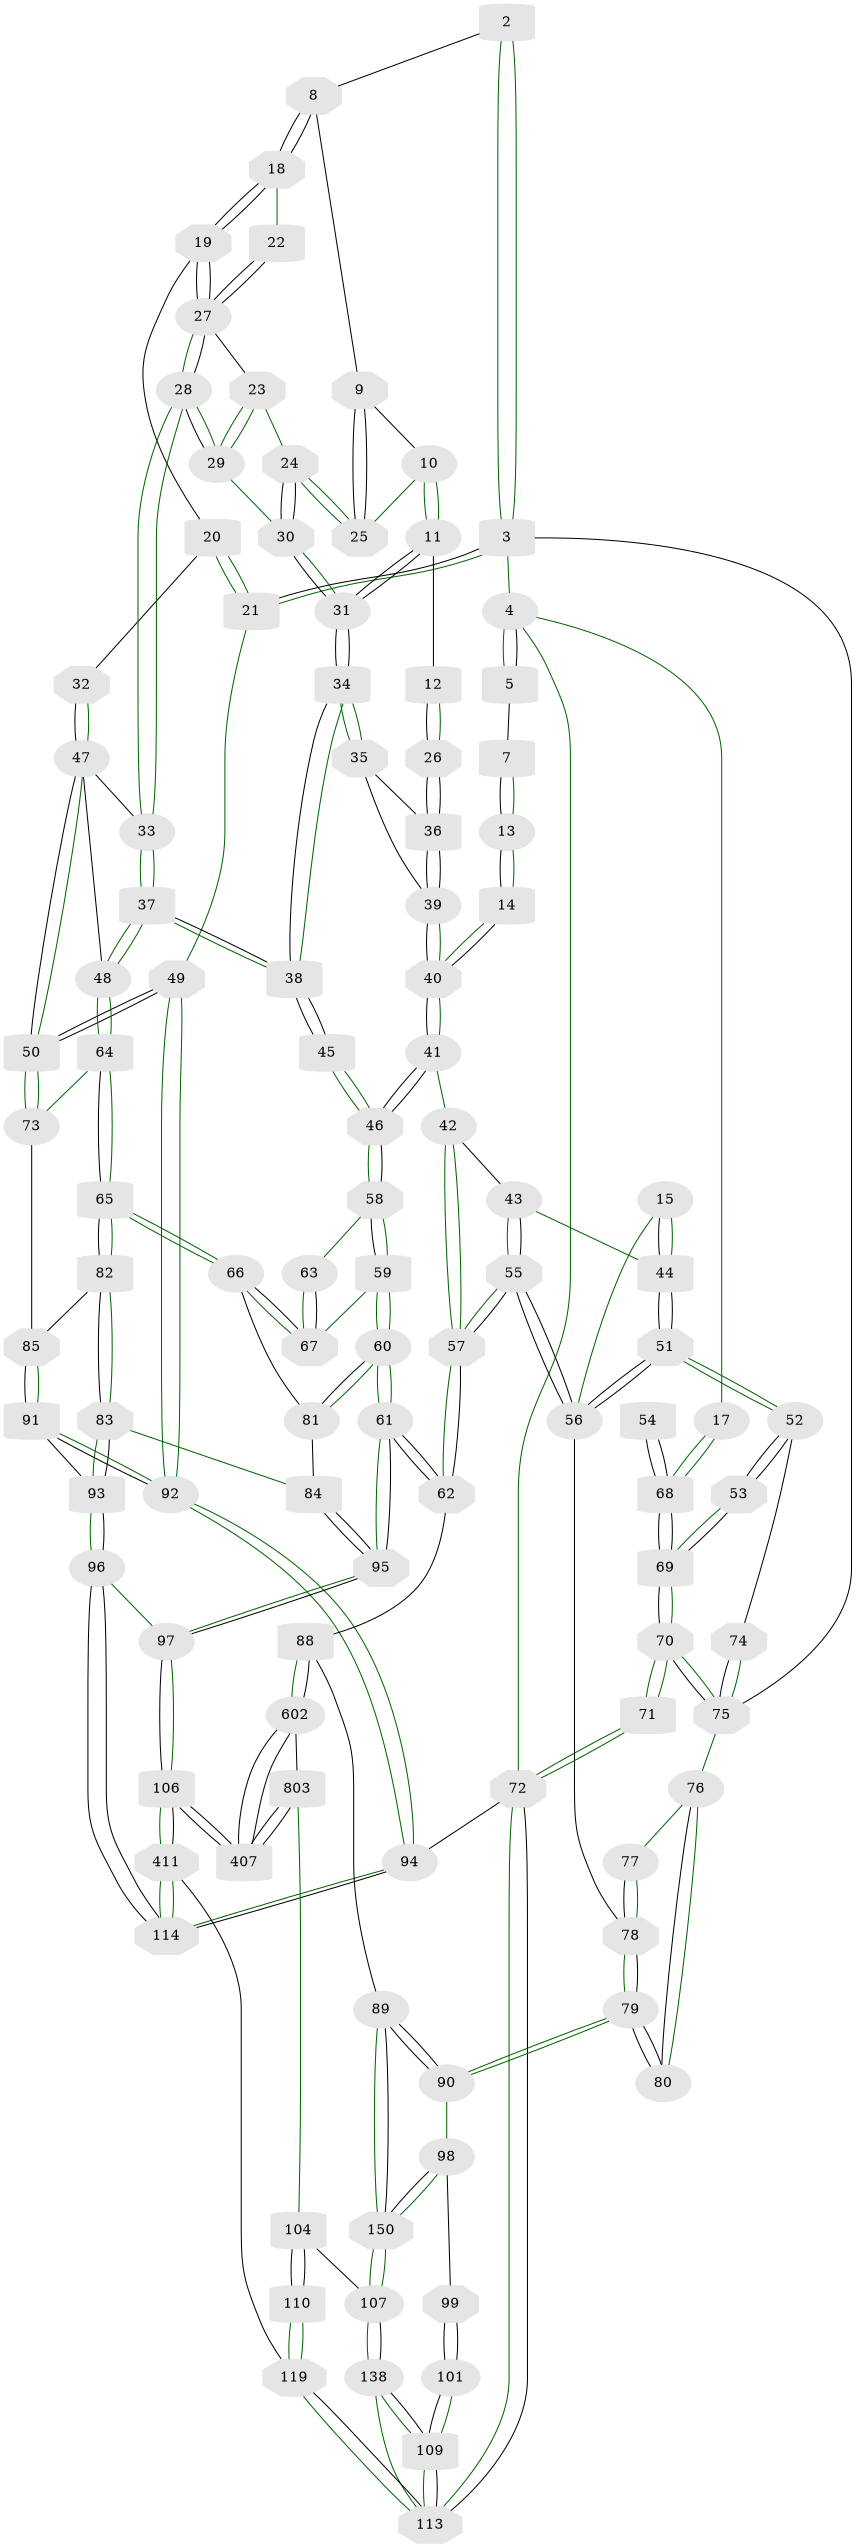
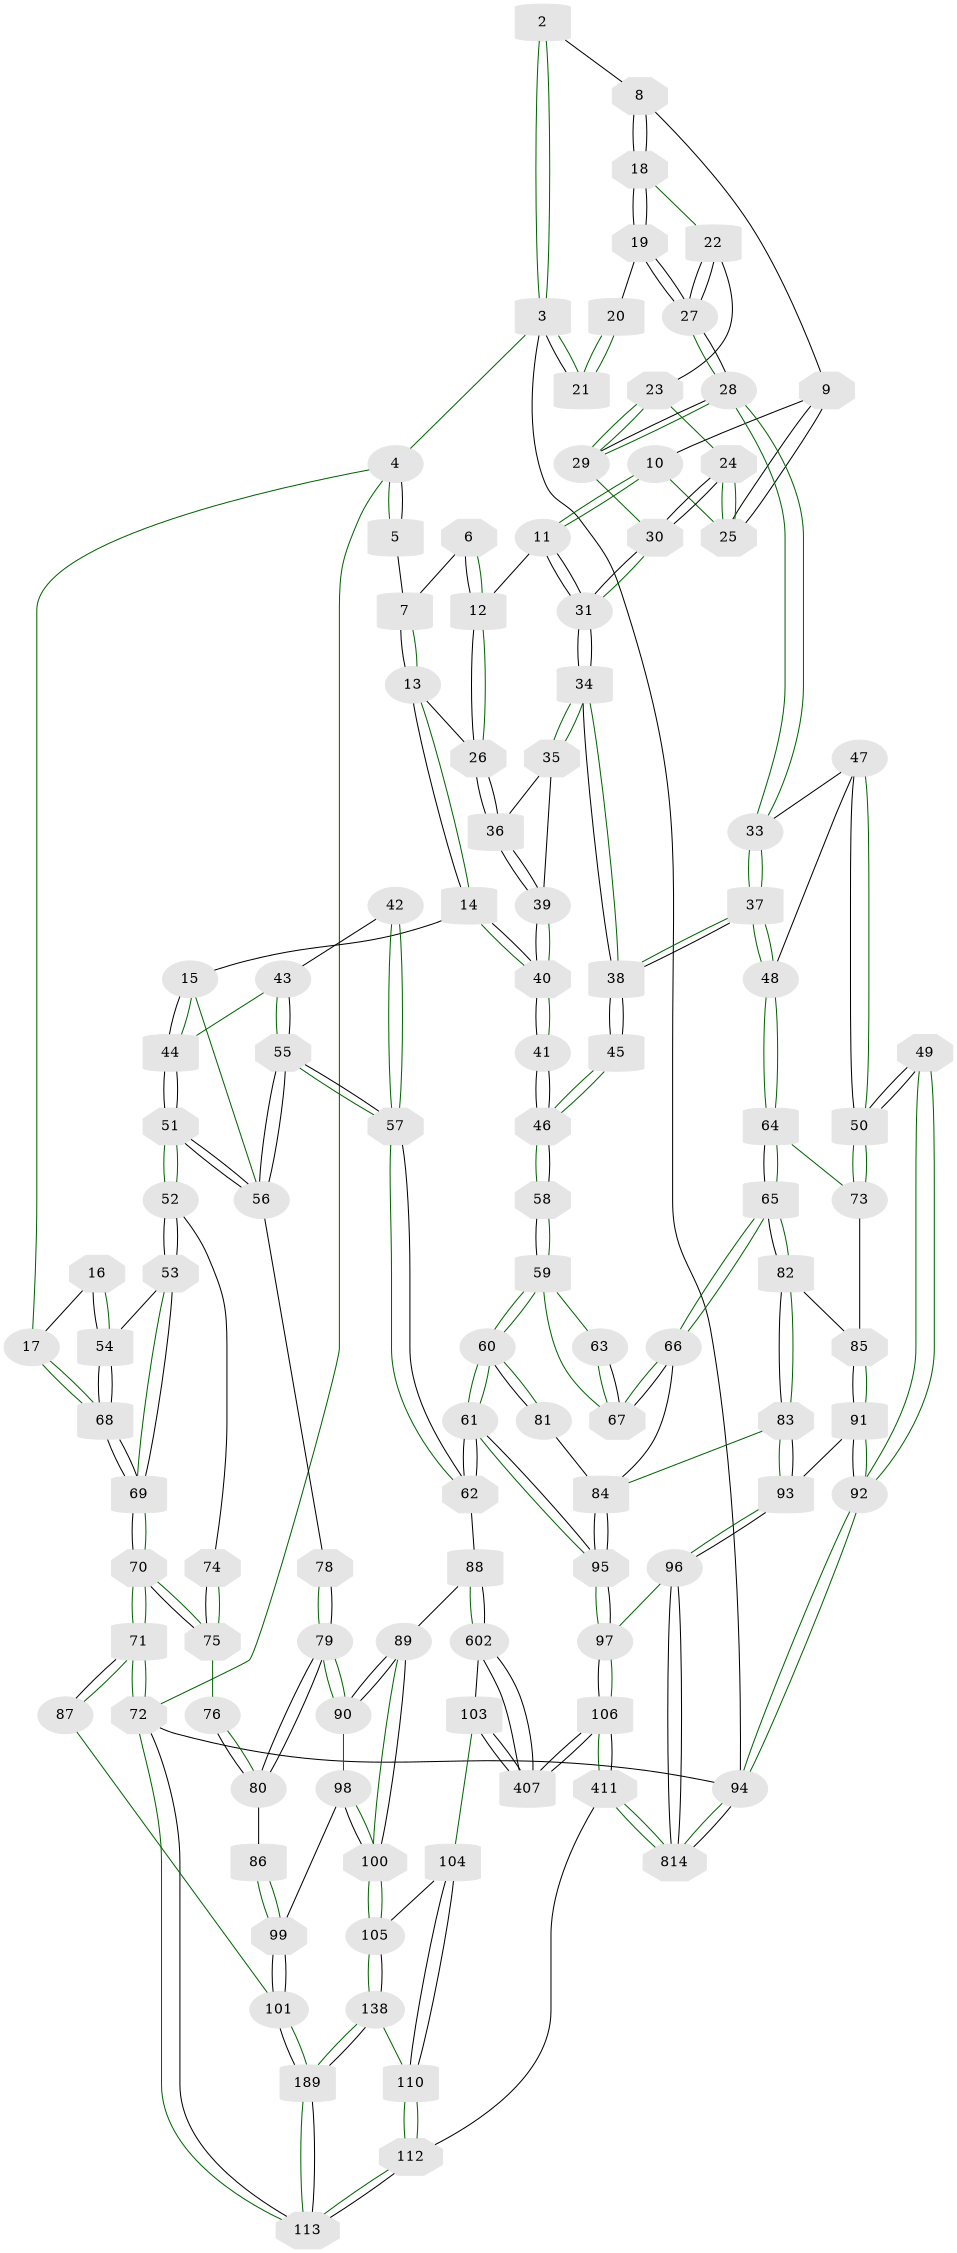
edge "27" -- "23": now "22" -- "23"
node "6": added
node "32": removed
edge "13" -- "26": added
edge "21" -- "49": removed
edge "14" -- "15": added
edge "3" -- "75": now "3" -- "94"
edge "41" -- "42": removed
edge "58" -- "63": now "59" -- "63"
node "16": added
edge "53" -- "54": added
edge "66" -- "81": now "66" -- "84"
node "87": added
node "803": label "803" -> "103"
node "86": added
node "77": removed
node "114": label "114" -> "814"
node "150": label "150" -> "100"
node "107": label "107" -> "105"
node "119": label "119" -> "112"
node "109": label "109" -> "189"
edge "138" -- "113": now "138" -- "110"
